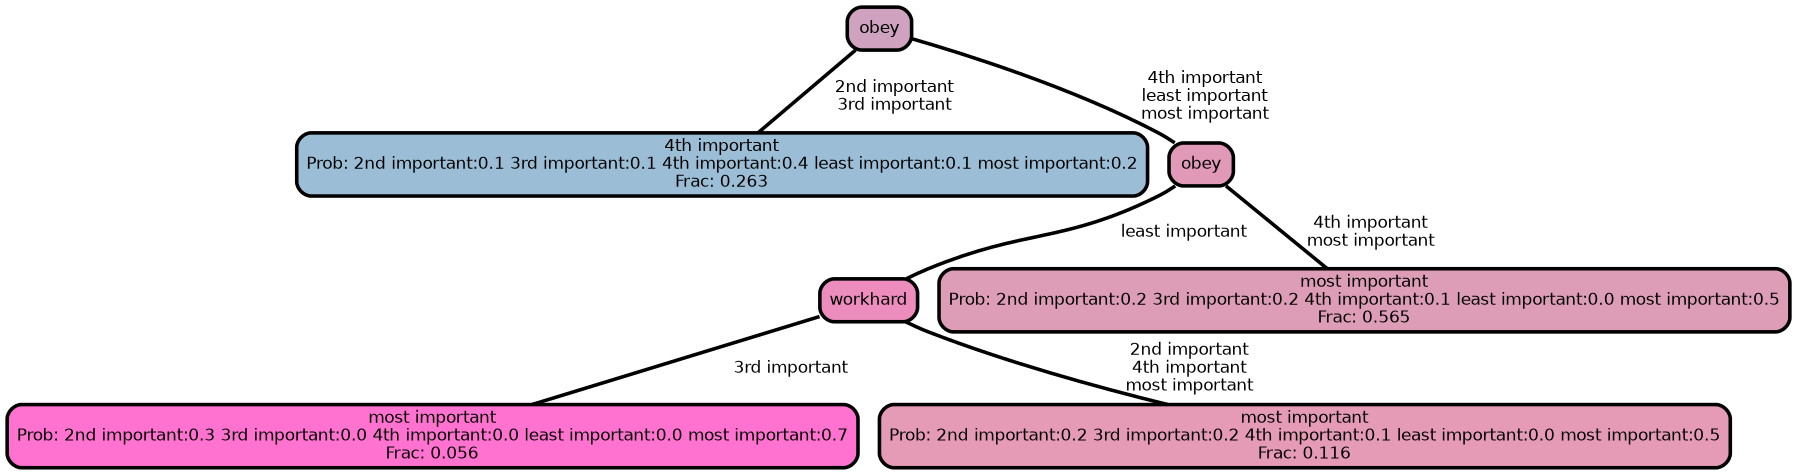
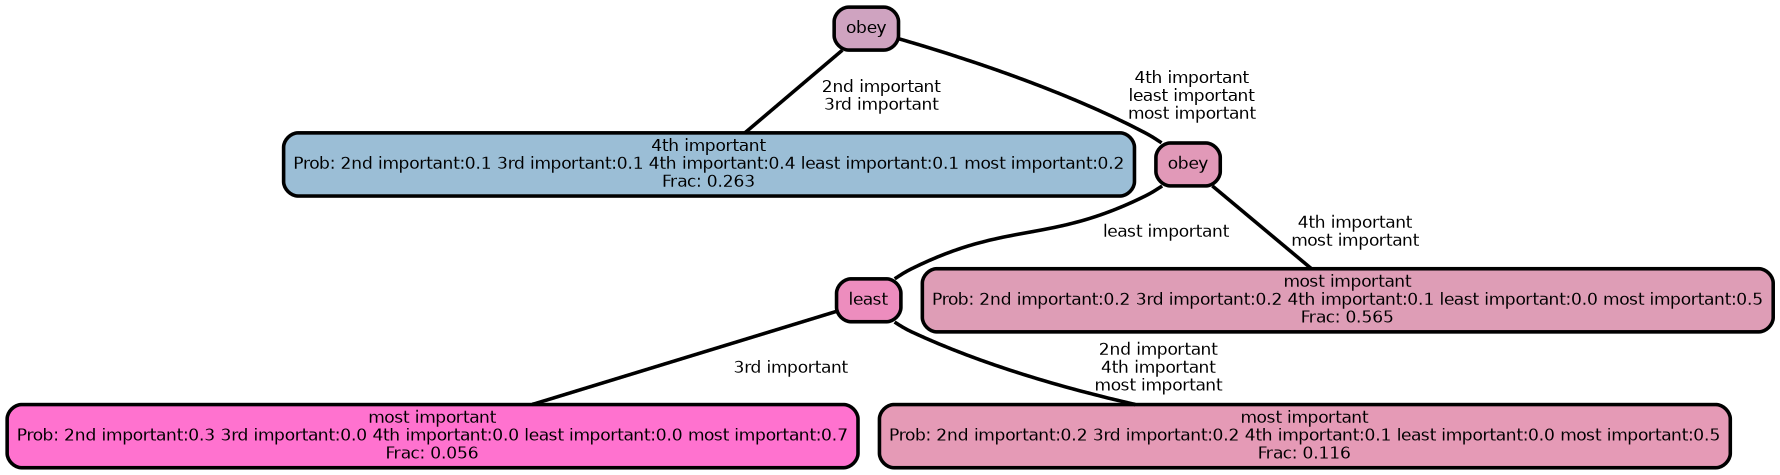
node "workhard": label "workhard" -> "least"
